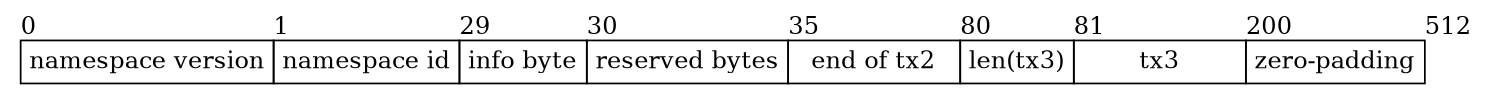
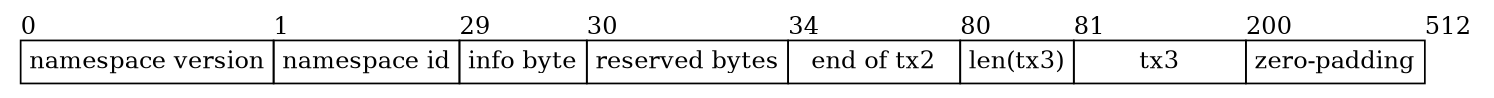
node "0": text "35" -> "34"
